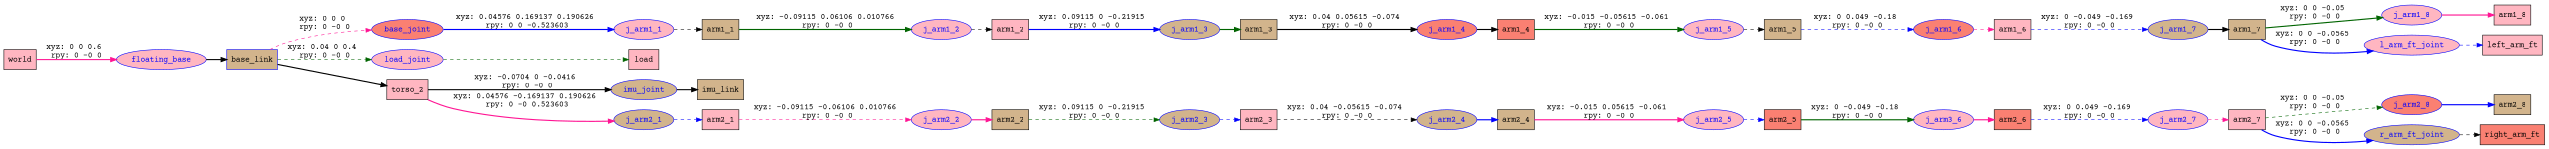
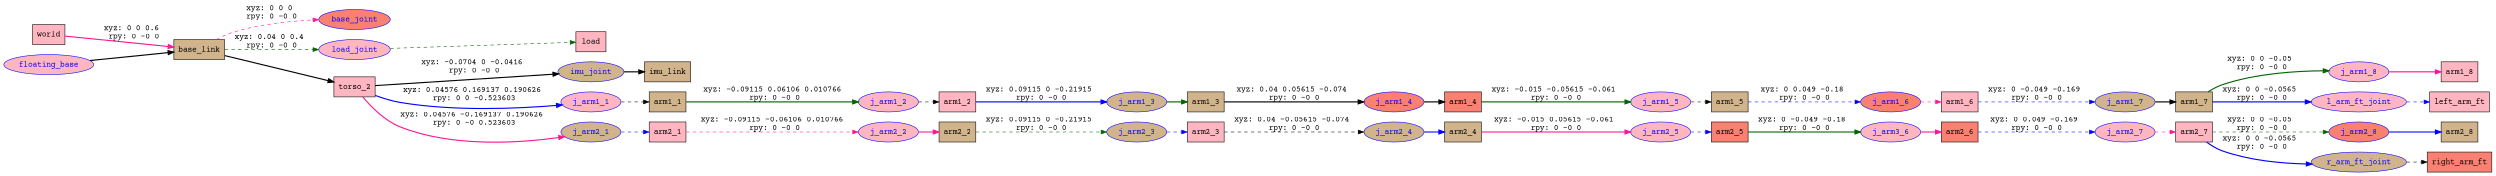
edge "base_joint" -> "j_arm1_1": now "torso_2" -> "j_arm1_1"
edge "world" -> "floating_base": now "world" -> "base_link"
node "base_link": color blue -> black
